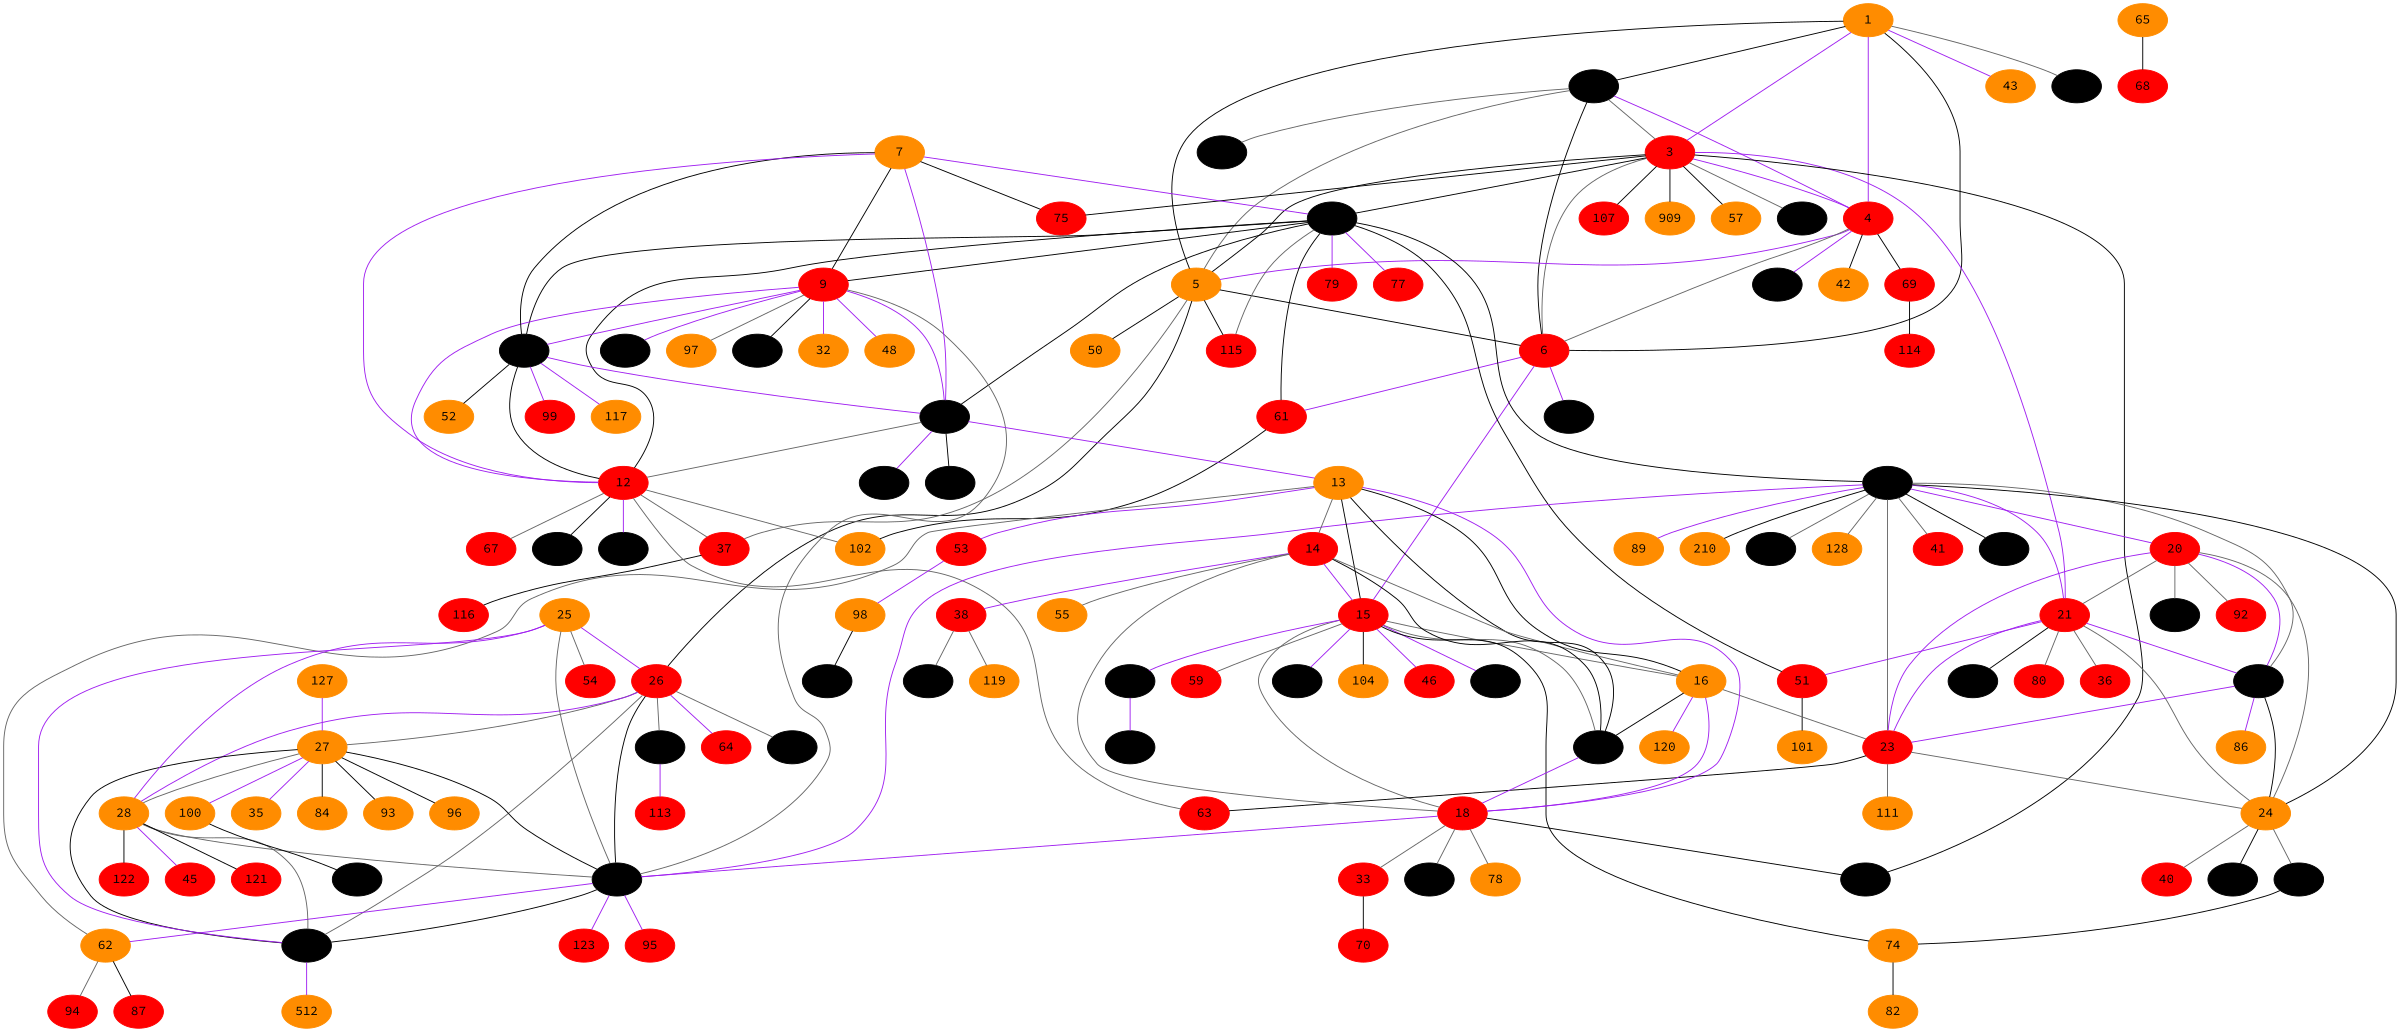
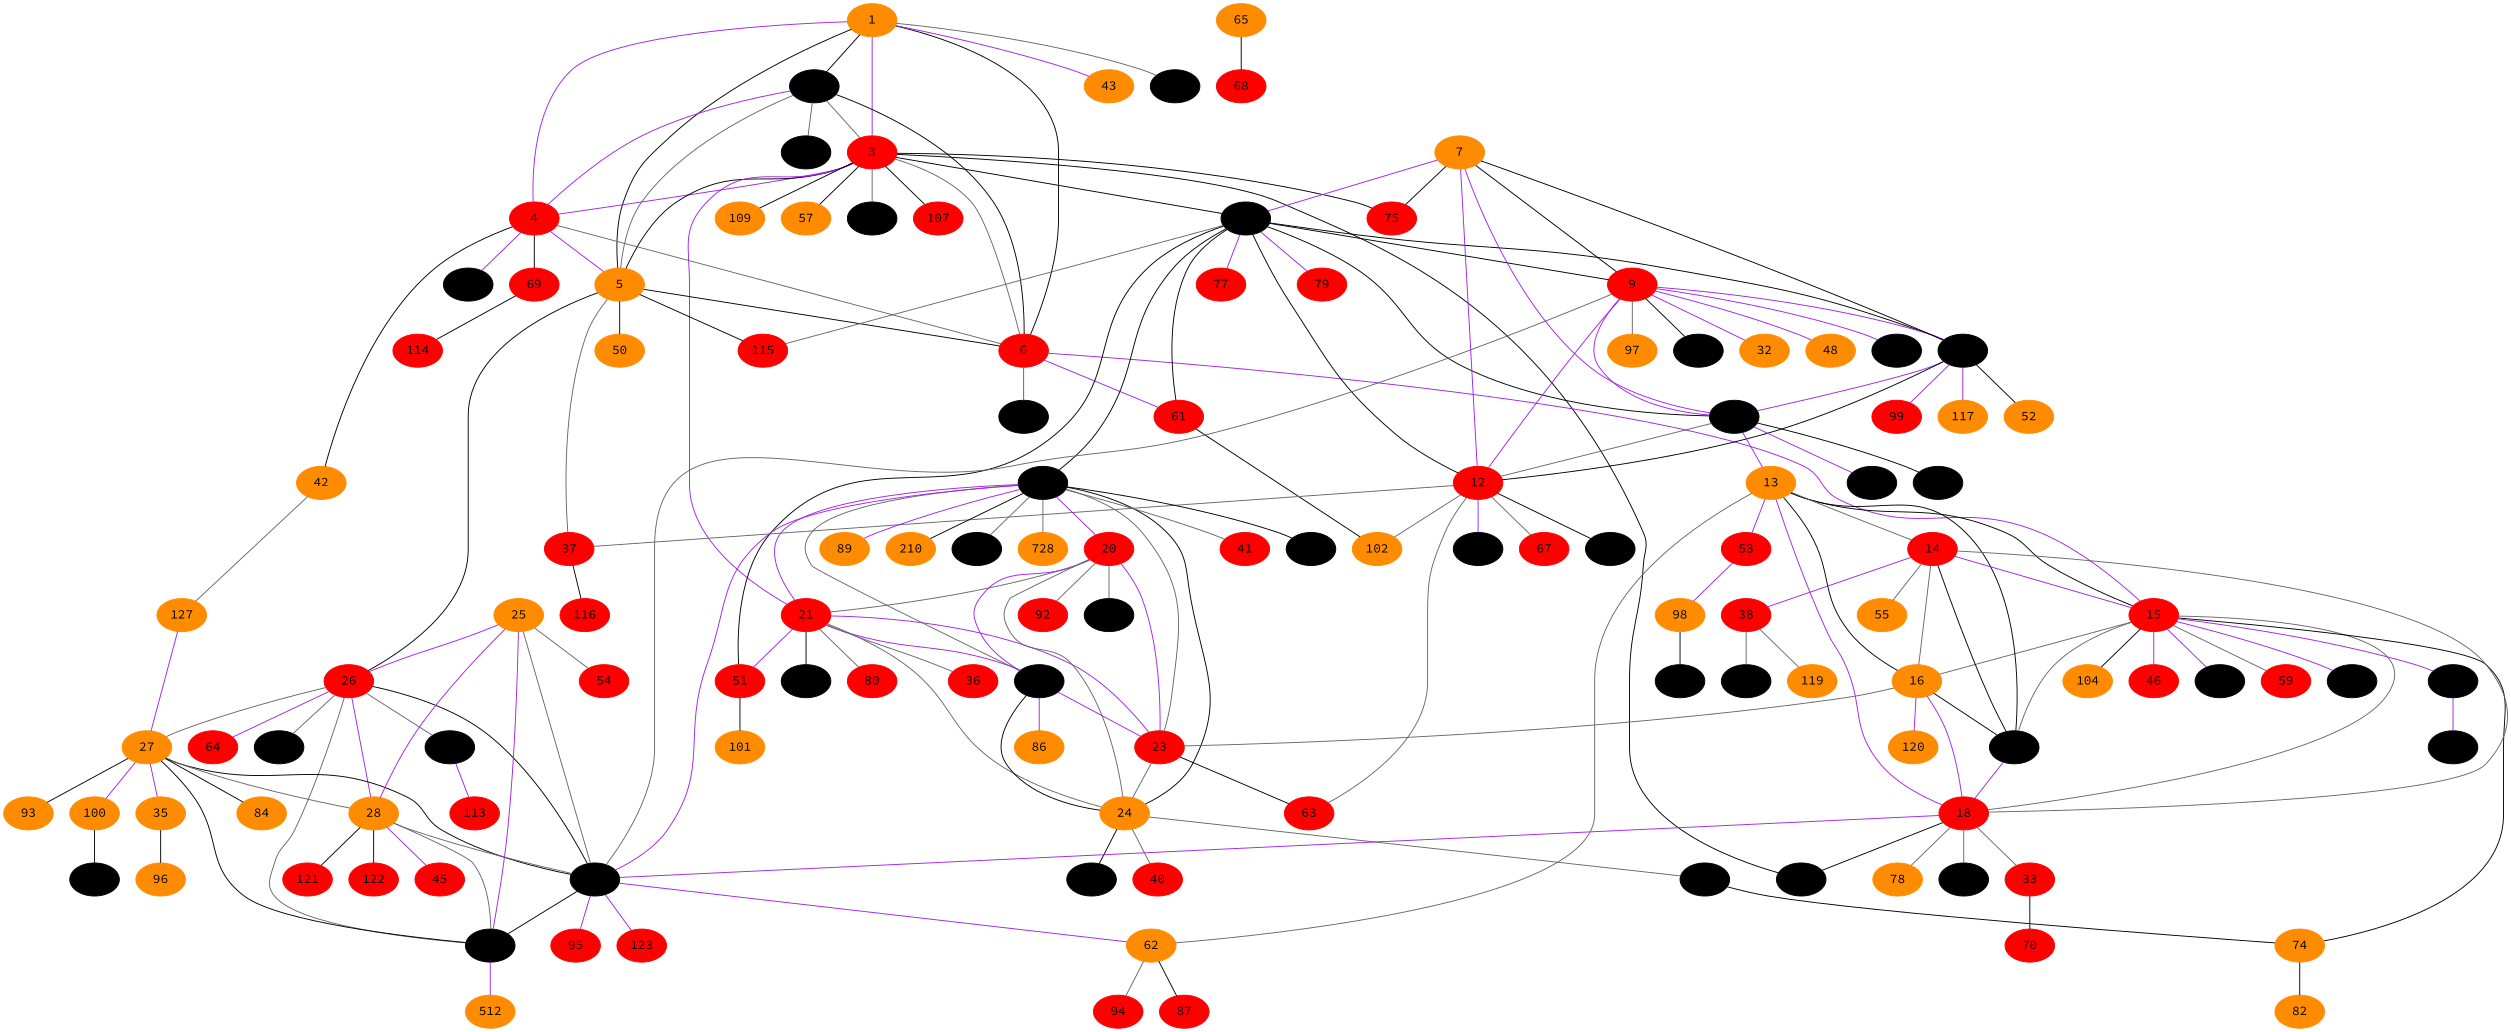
node "909": label "909" -> "109"
edge "42" -- "127": added
node "128": label "128" -> "728"
edge "27" -- "96": now "35" -- "96"
node "111": removed
